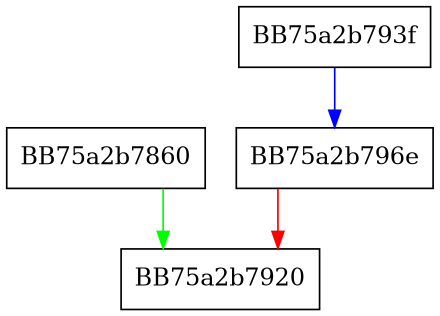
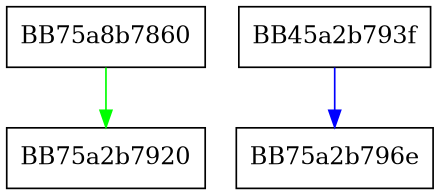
node "BB75a2b793f": label "BB75a2b793f" -> "BB45a2b793f"
node "BB75a2b7860": label "BB75a2b7860" -> "BB75a8b7860"
edge "BB75a2b796e" -> "BB75a2b7920": removed
